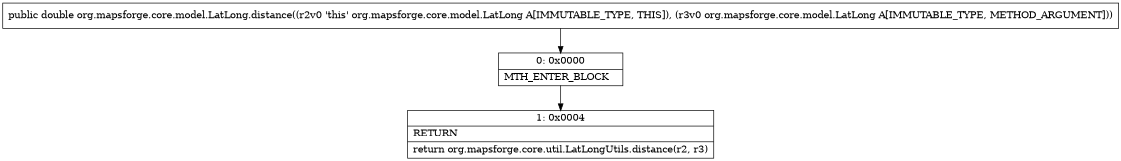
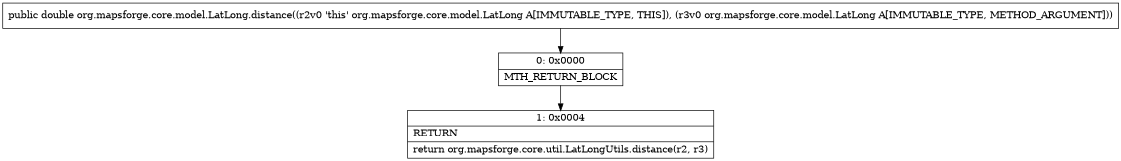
node "0: 0x0000": text "MTH_ENTER_BLOCK" -> "MTH_RETURN_BLOCK"
